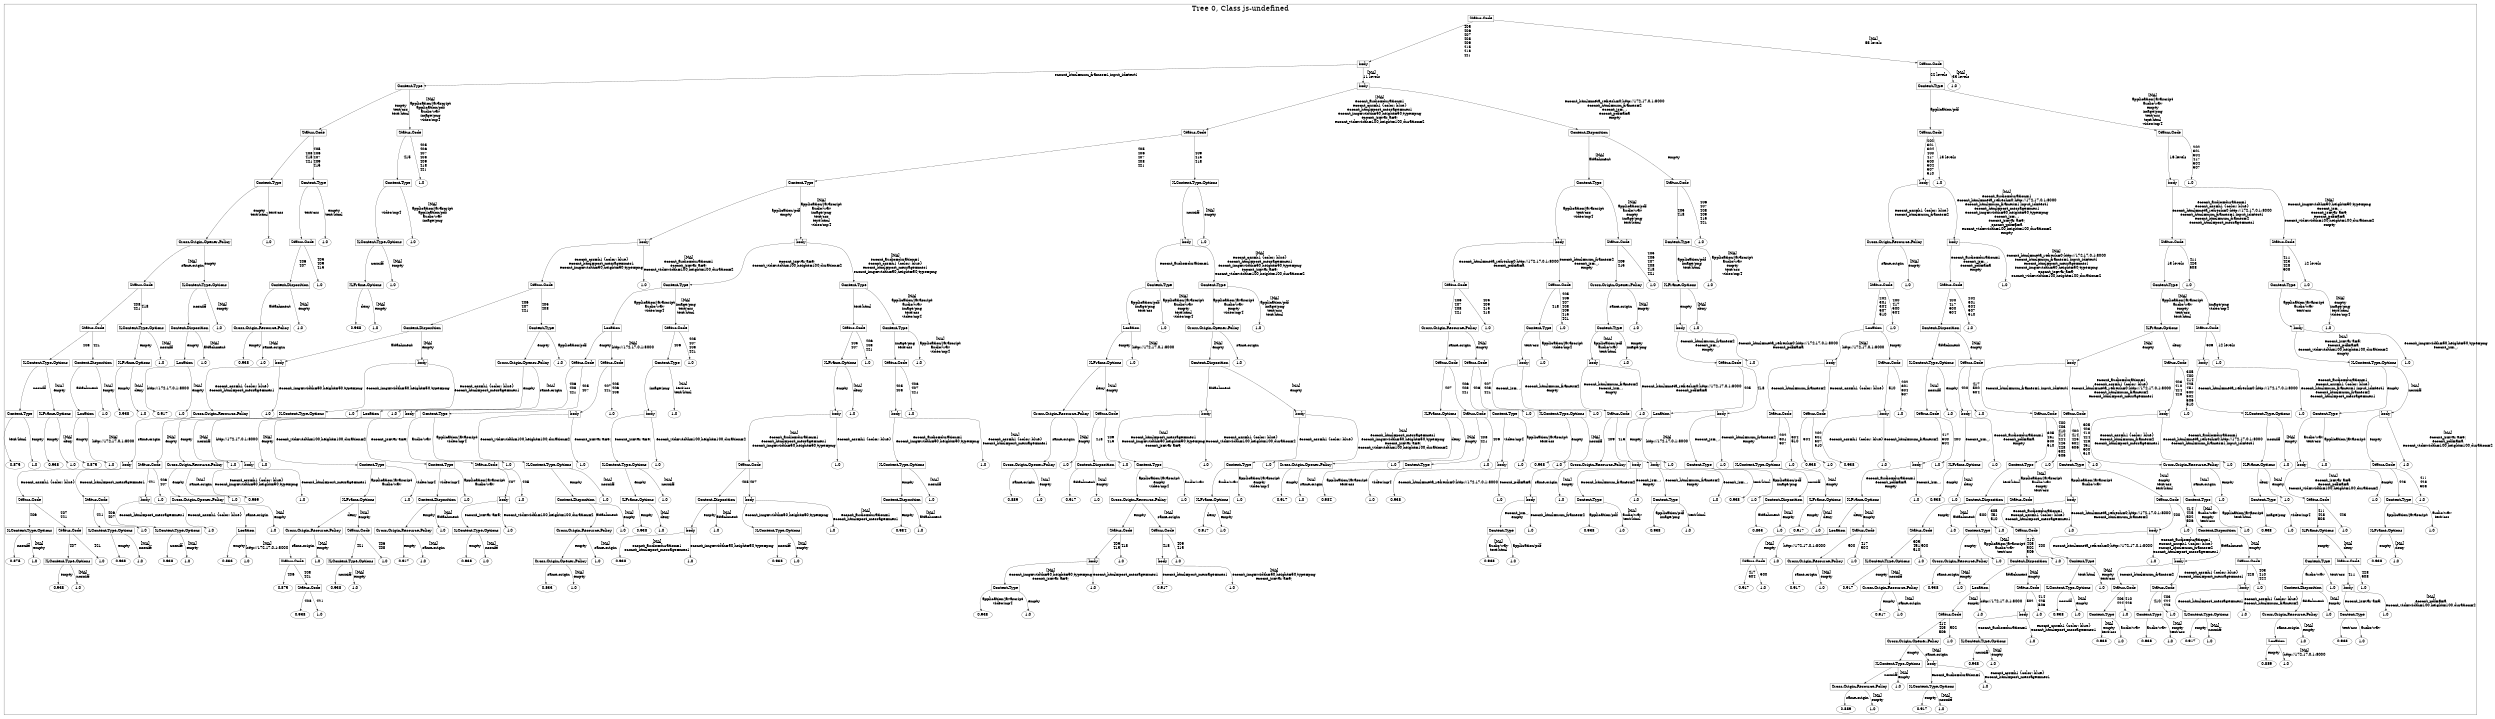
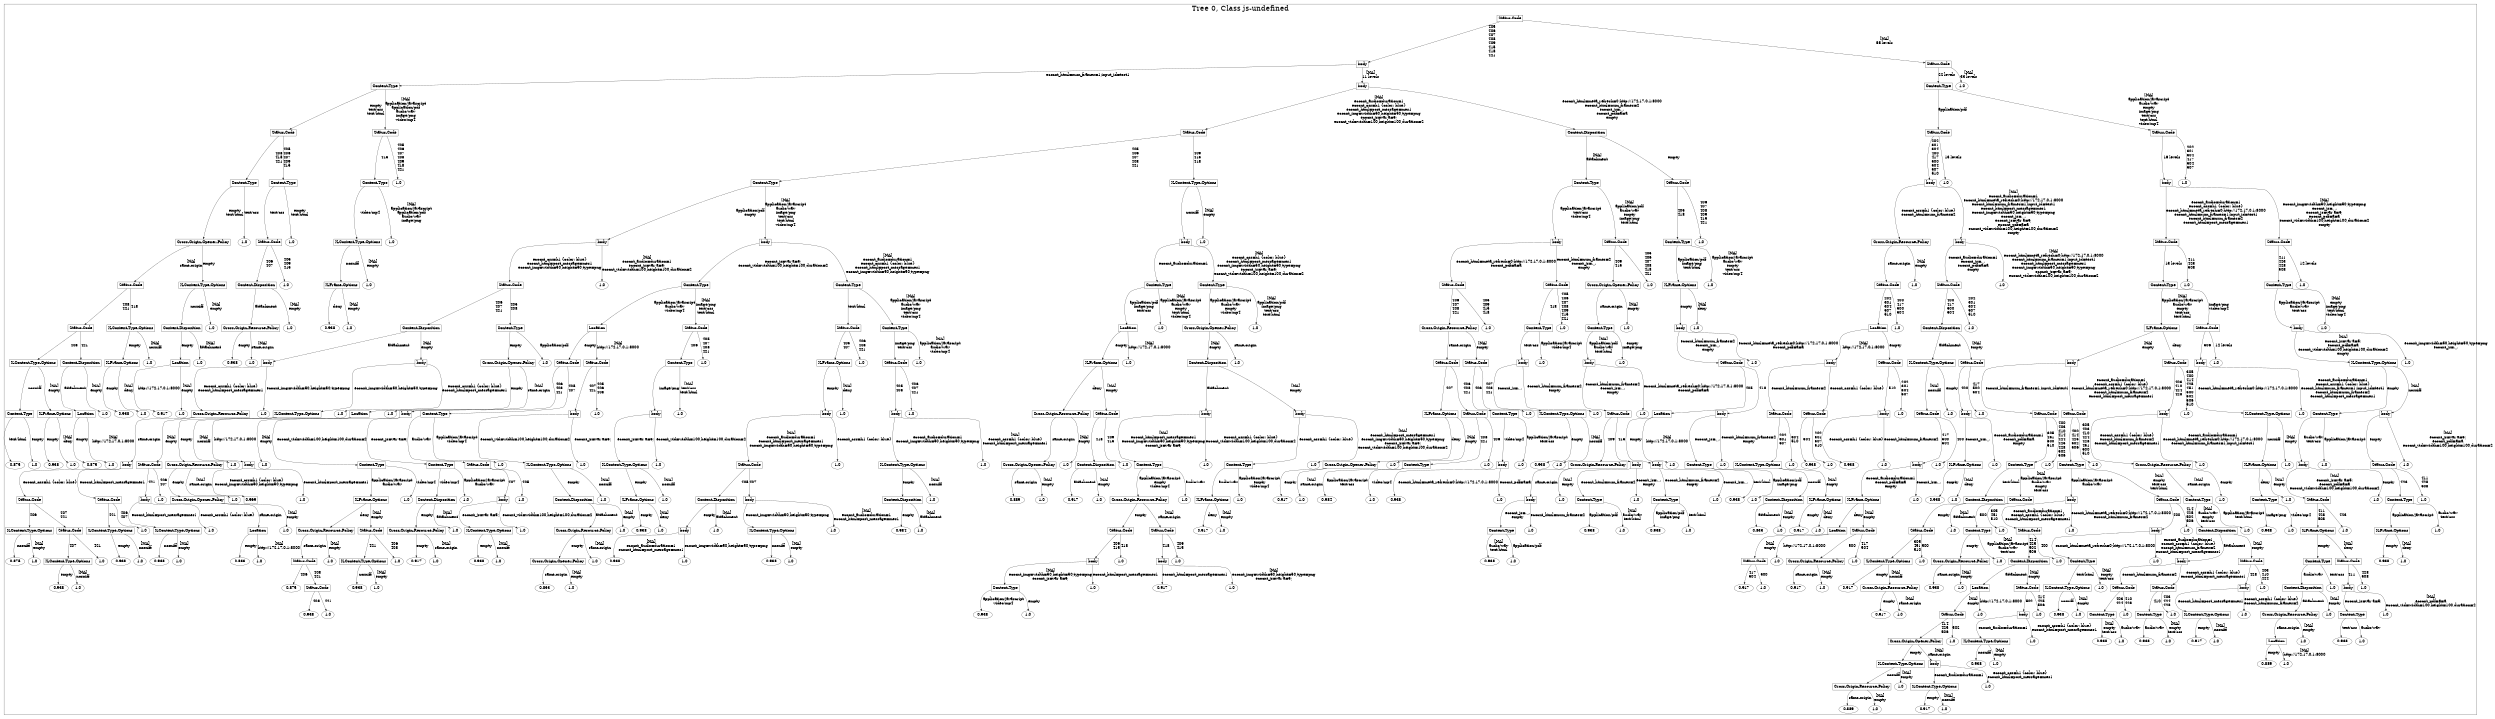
node "0.969": shape ellipse -> box
